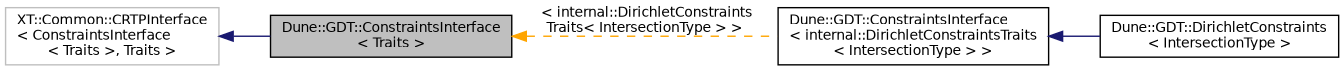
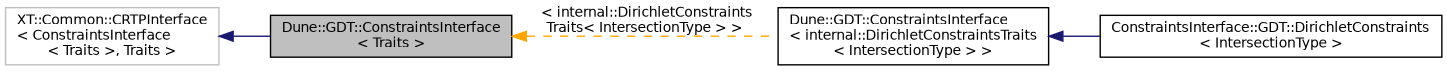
node "Dune::GDT::DirichletConstraints < IntersectionType >": label "Dune::GDT::DirichletConstraints < IntersectionType >" -> "ConstraintsInterface::GDT::DirichletConstraints < IntersectionType >"
